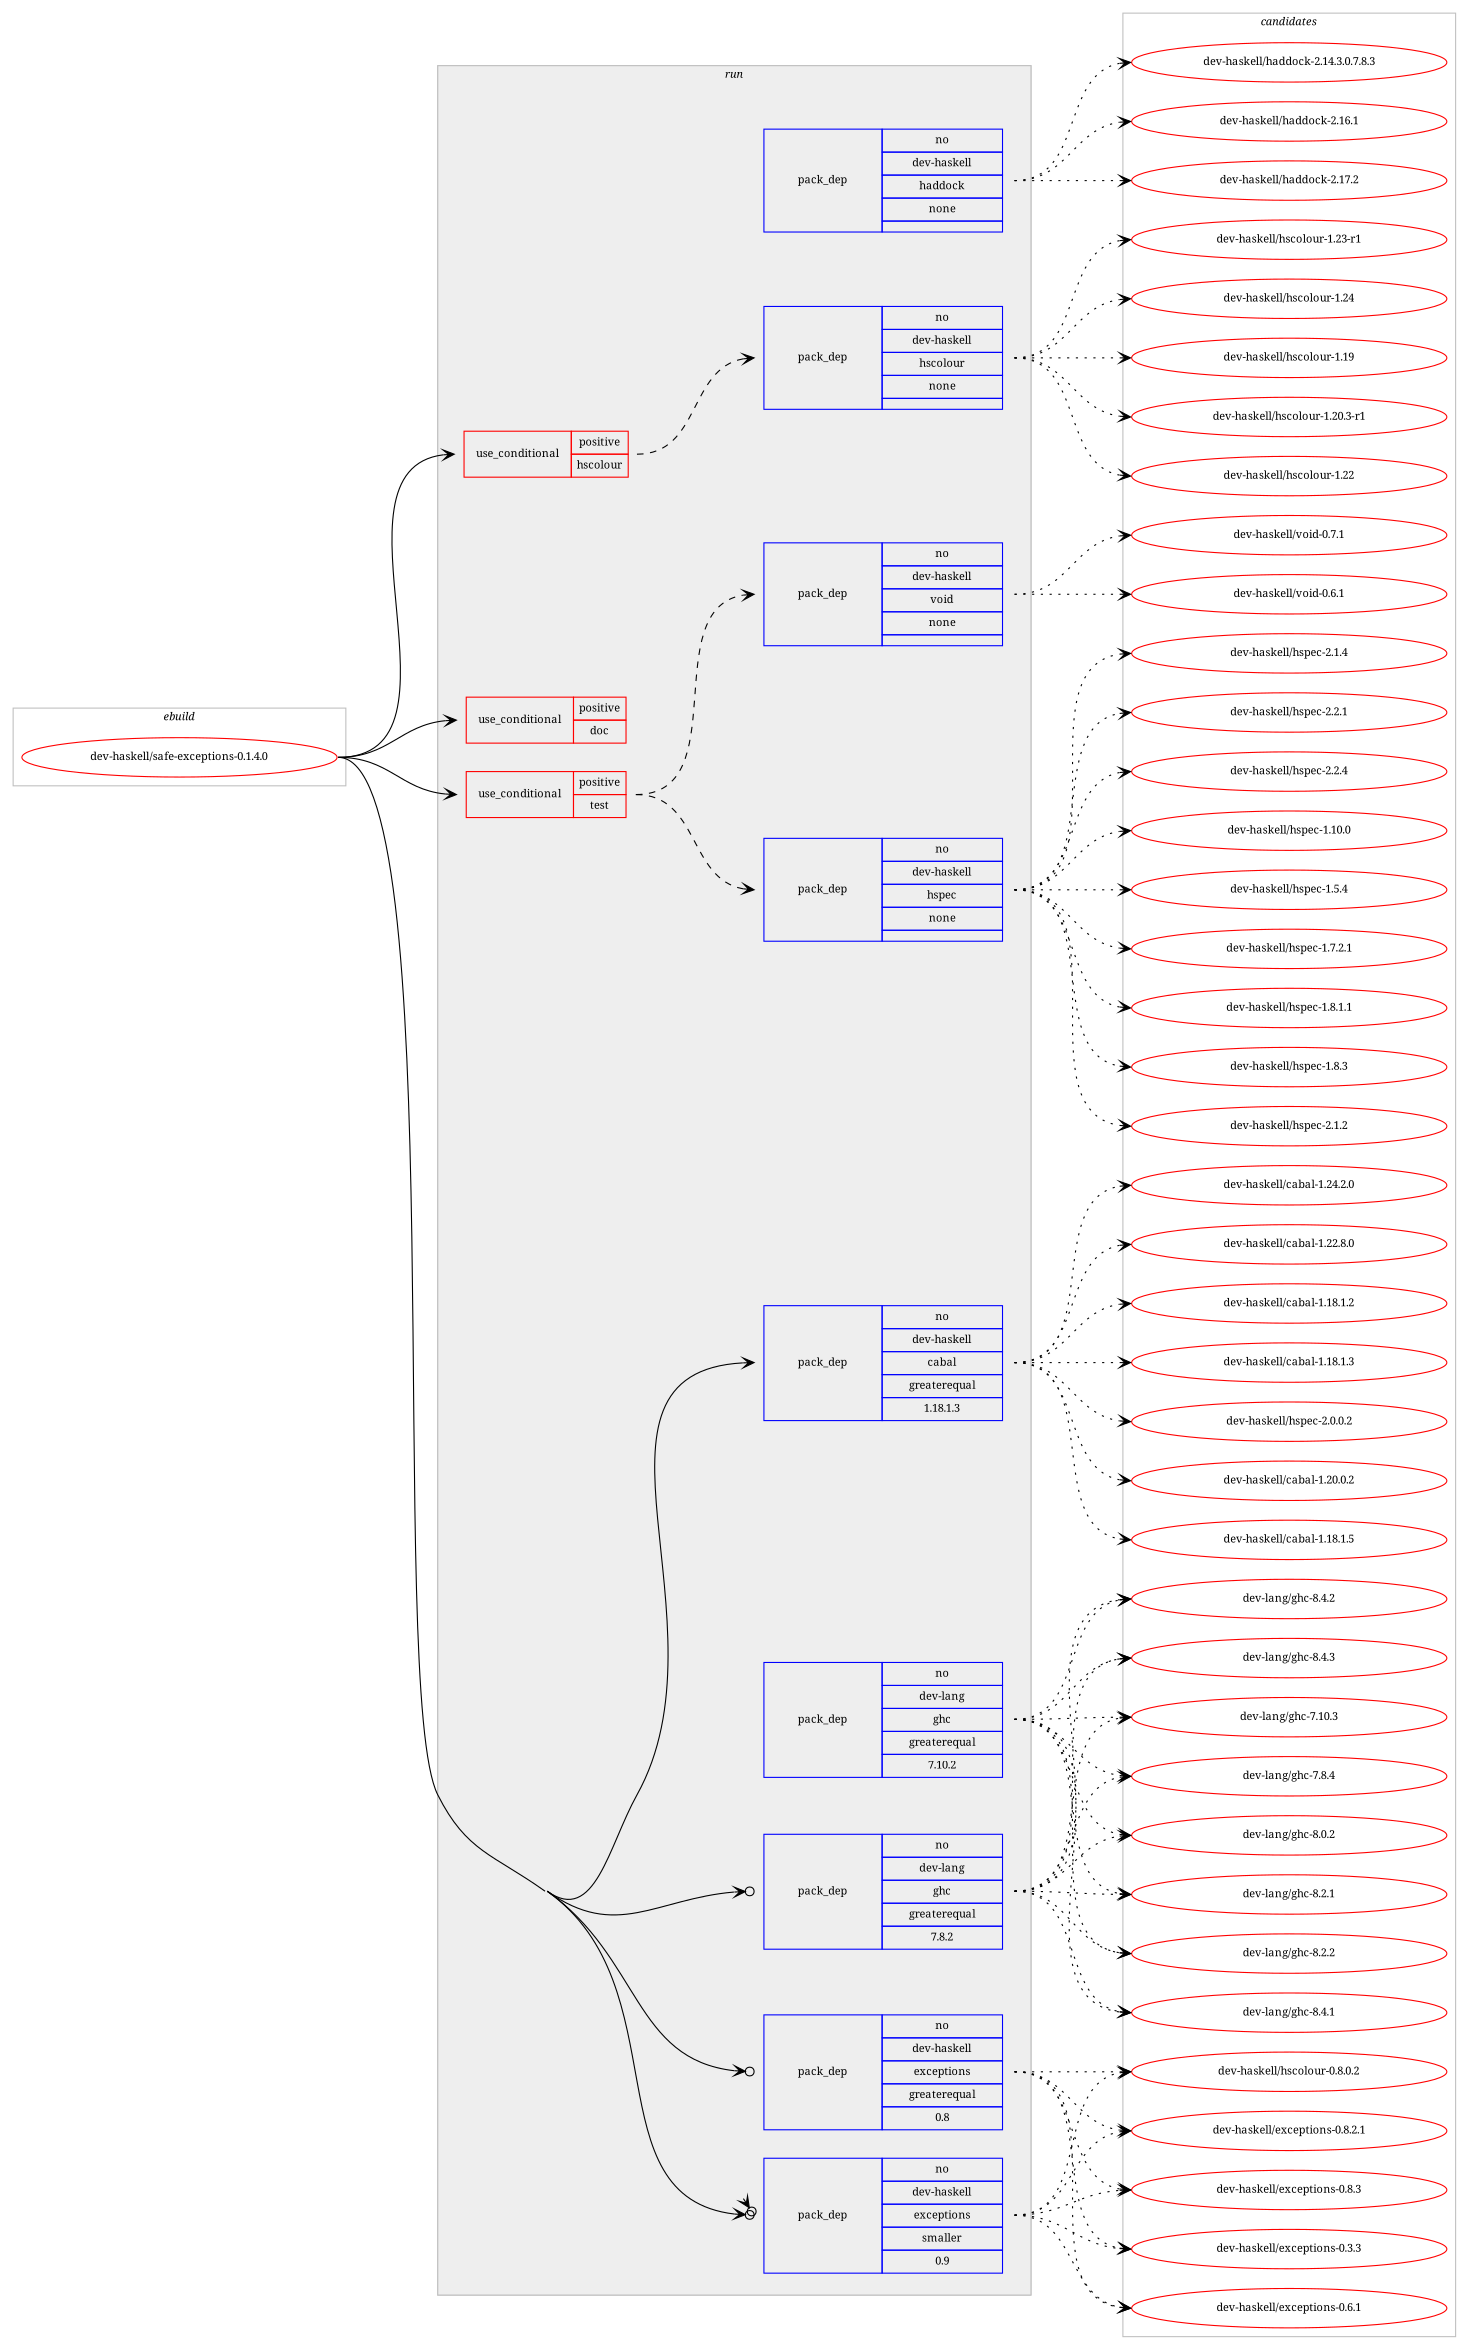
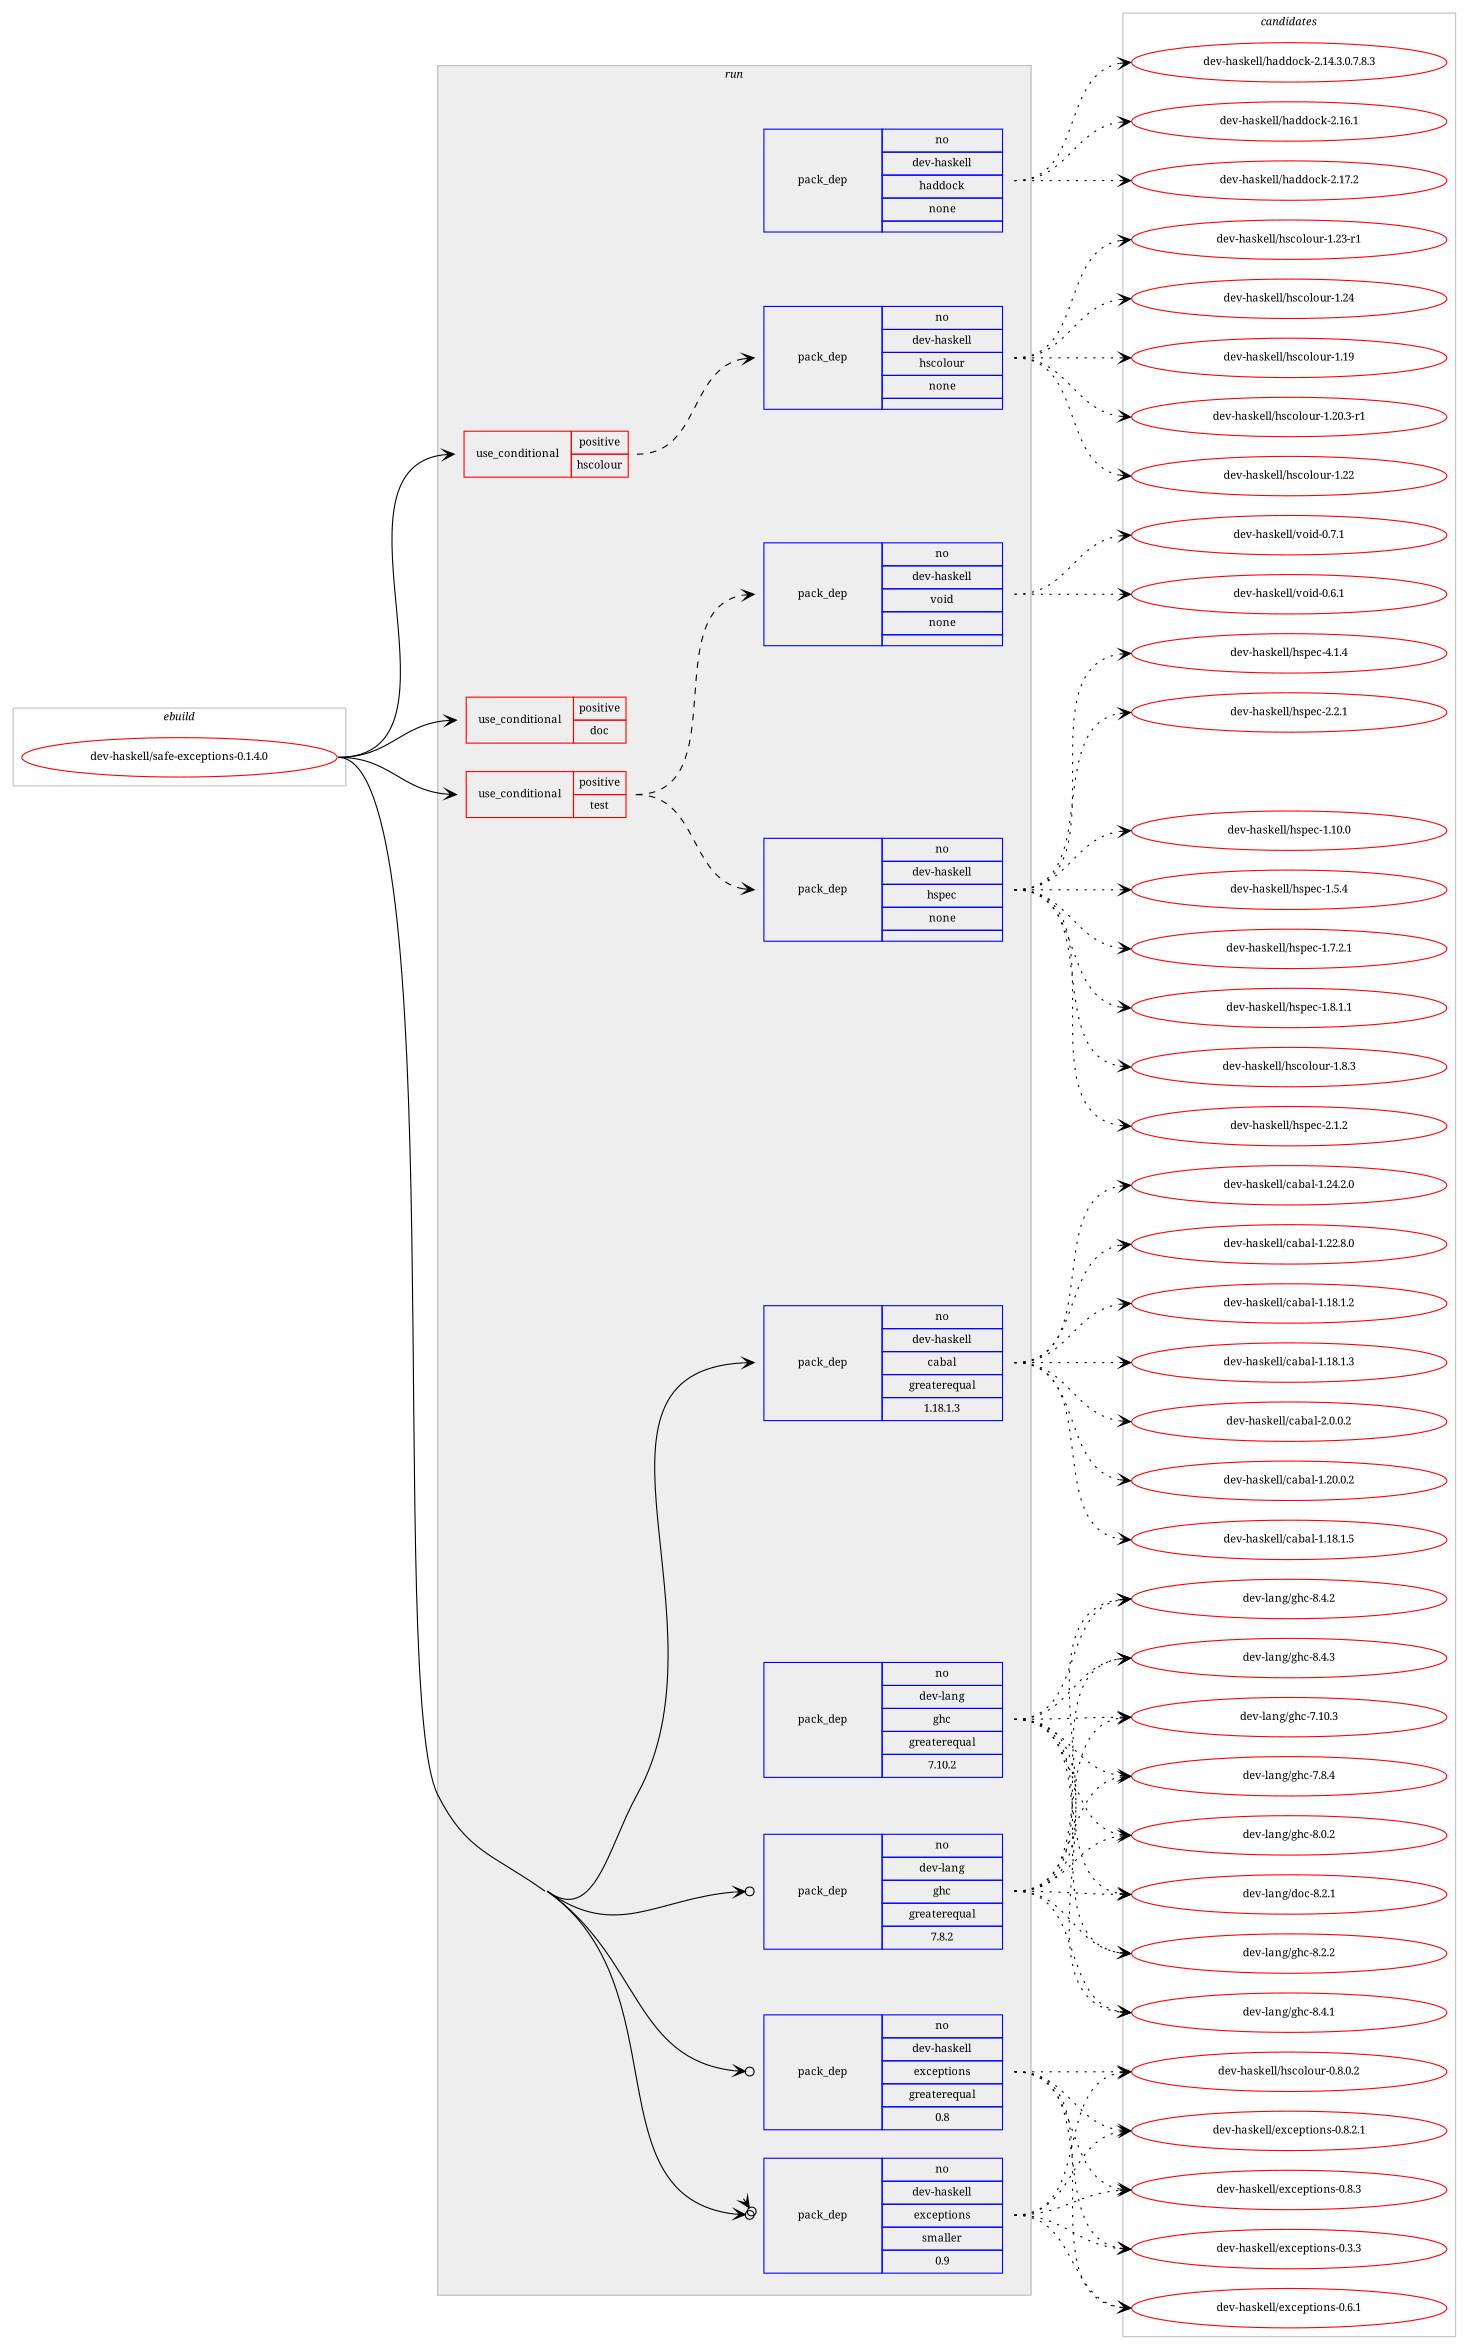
node "dev-haskell/hspec-2.1.4": label "dev-haskell/hspec-2.1.4" -> "dev-haskell/hspec-4.1.4"
node "dev-haskell/hspec-2.2.4": removed
node "dev-haskell/hspec-1.8.3": label "dev-haskell/hspec-1.8.3" -> "dev-haskell/hscolour-1.8.3"
node "dev-haskell/hspec-2.0.0.2": label "dev-haskell/hspec-2.0.0.2" -> "dev-haskell/cabal-2.0.0.2"
node "dev-lang/ghc-8.2.1": label "dev-lang/ghc-8.2.1" -> "dev-lang/doc-8.2.1"
